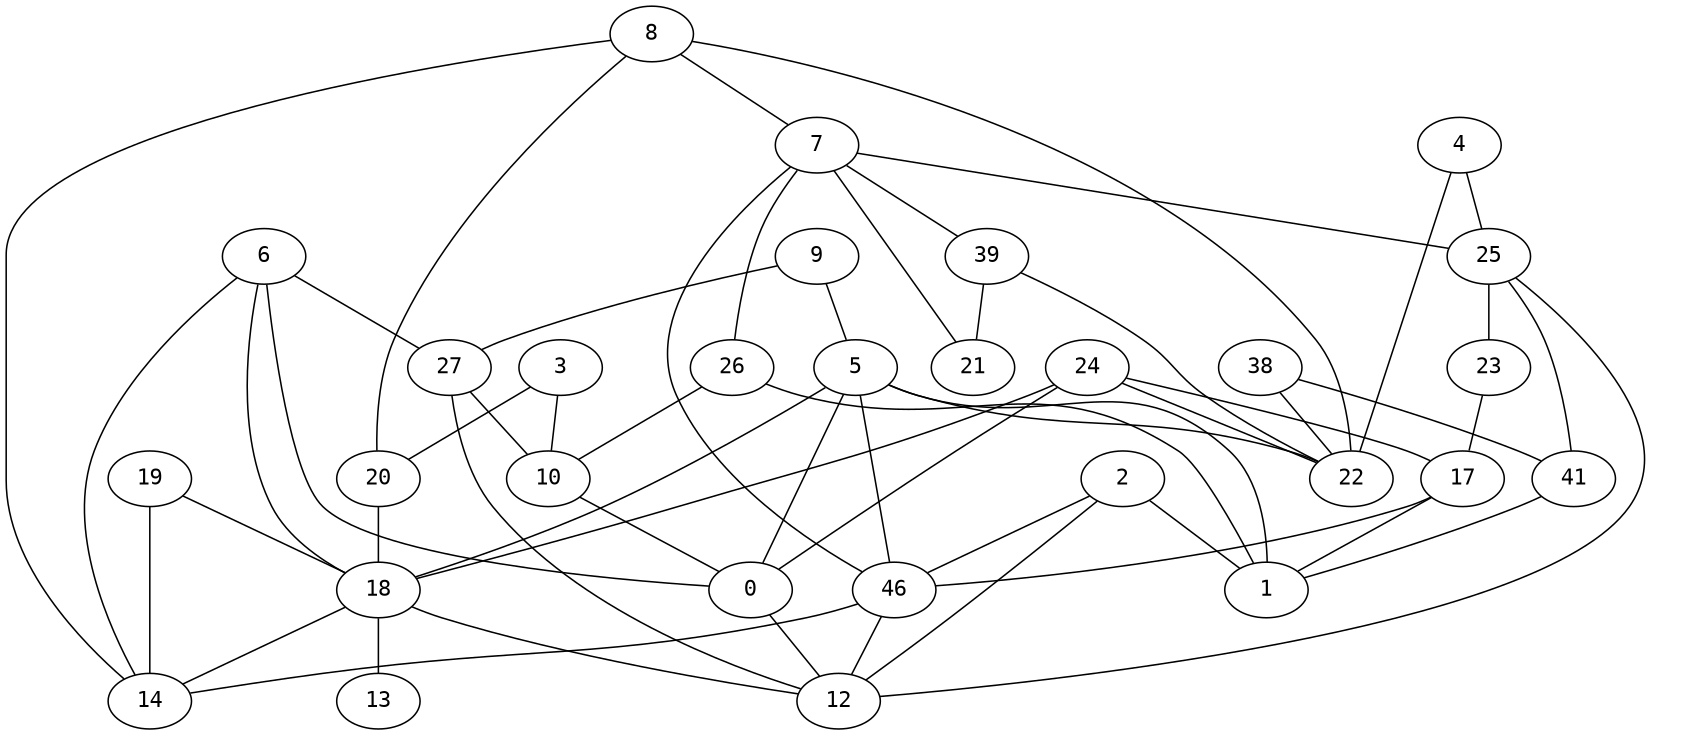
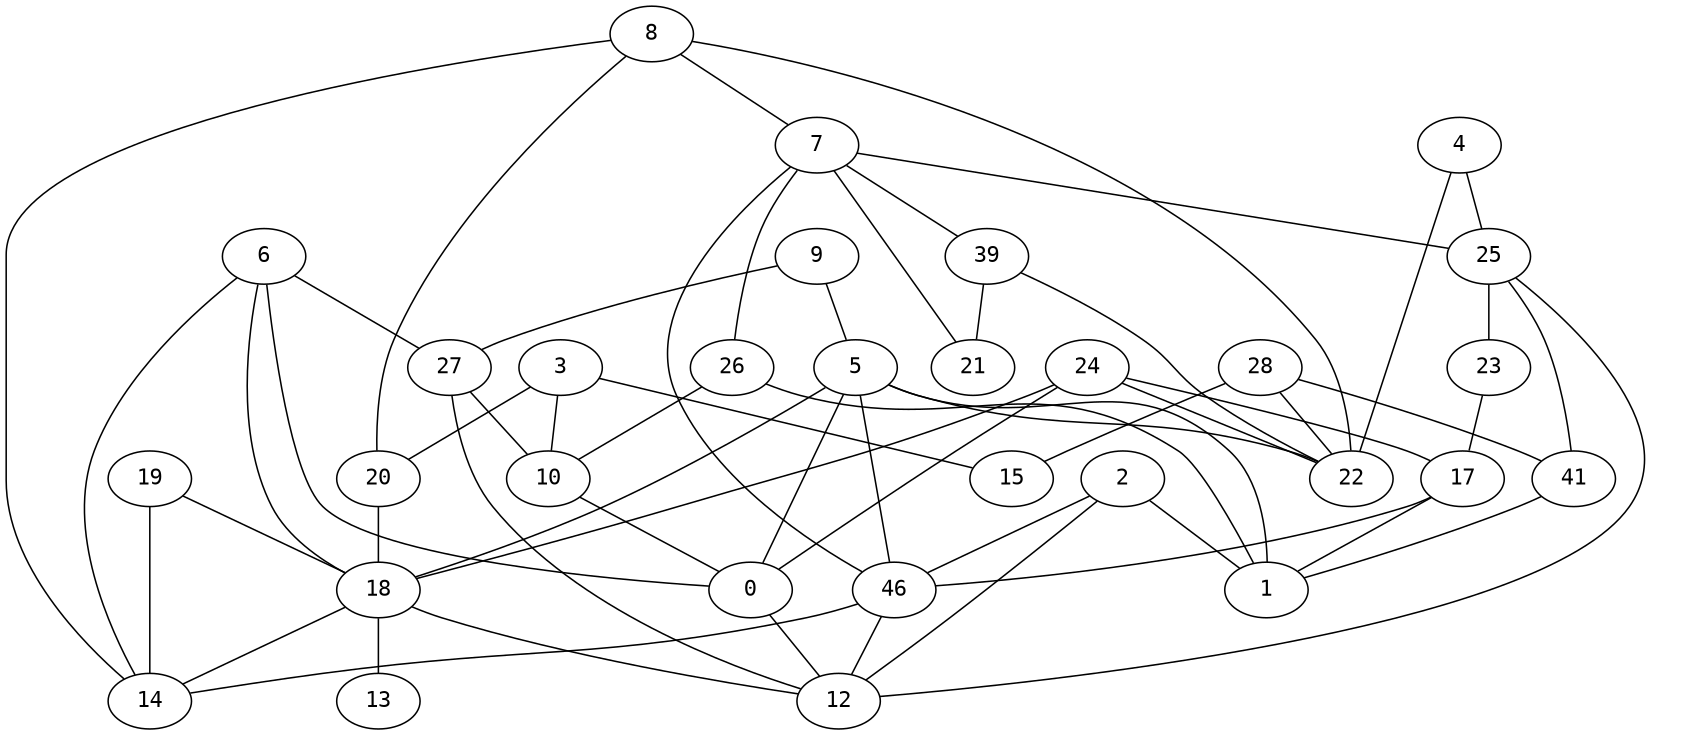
node "38": label "38" -> "28"
node "15": added
